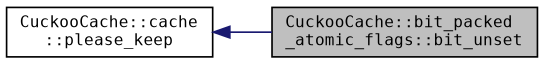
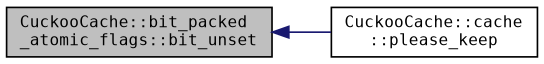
edge "CuckooCache::bit_packed _atomic_flags::bit_unset" -> "CuckooCache::cache ::please_keep": reversed
